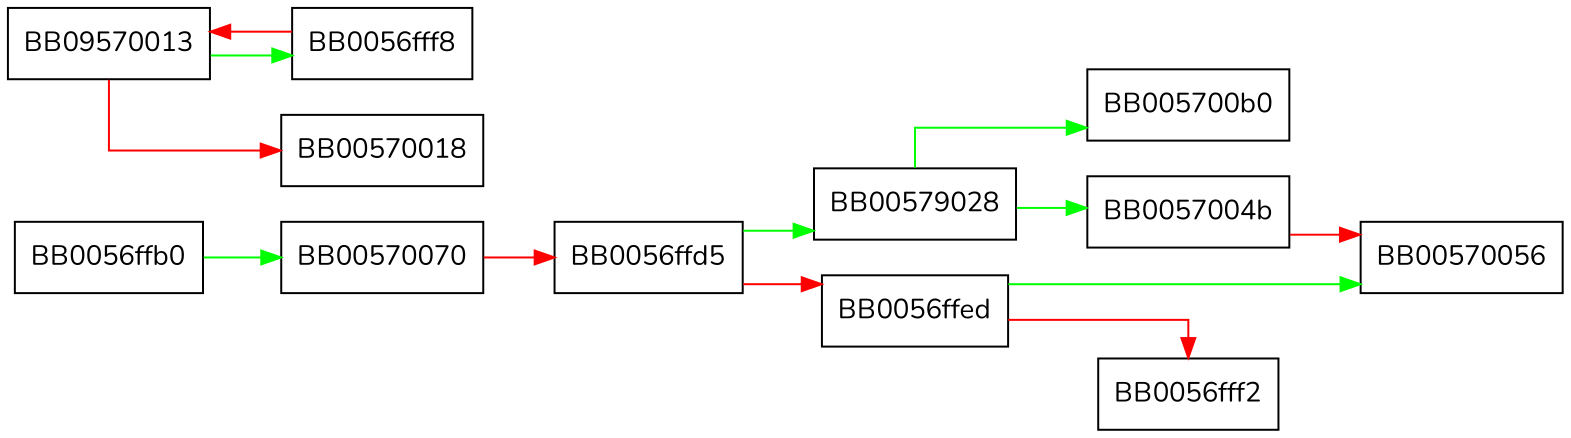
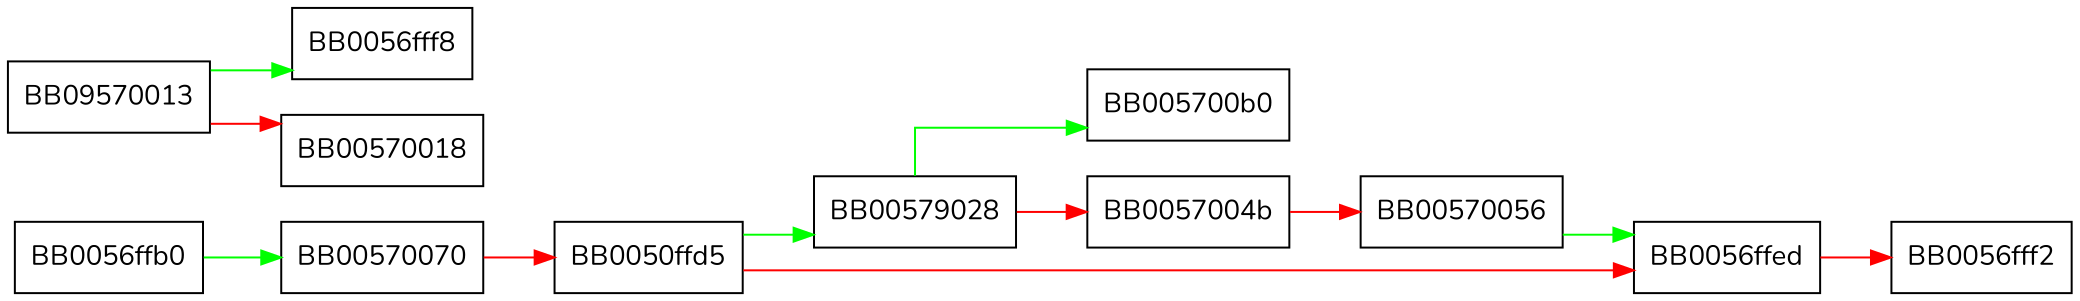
edge "BB0056fff8" -> "BB09570013": removed
edge "BB00579028" -> "BB0057004b": color green -> red
node "BB0056ffd5": label "BB0056ffd5" -> "BB0050ffd5"
edge "BB0056ffed" -> "BB00570056": reversed
